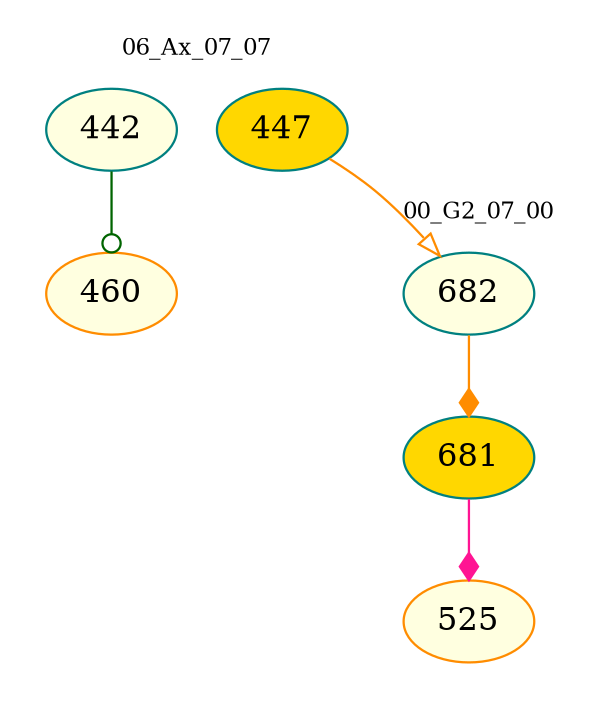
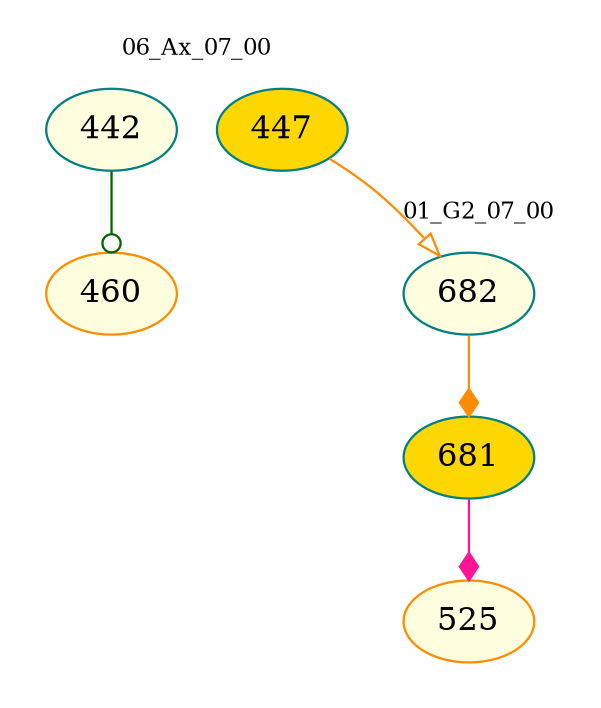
cluster "06_Ax_07_07": label "06_Ax_07_07" -> "06_Ax_07_00"
cluster "00_G2_07_00": label "00_G2_07_00" -> "01_G2_07_00"
